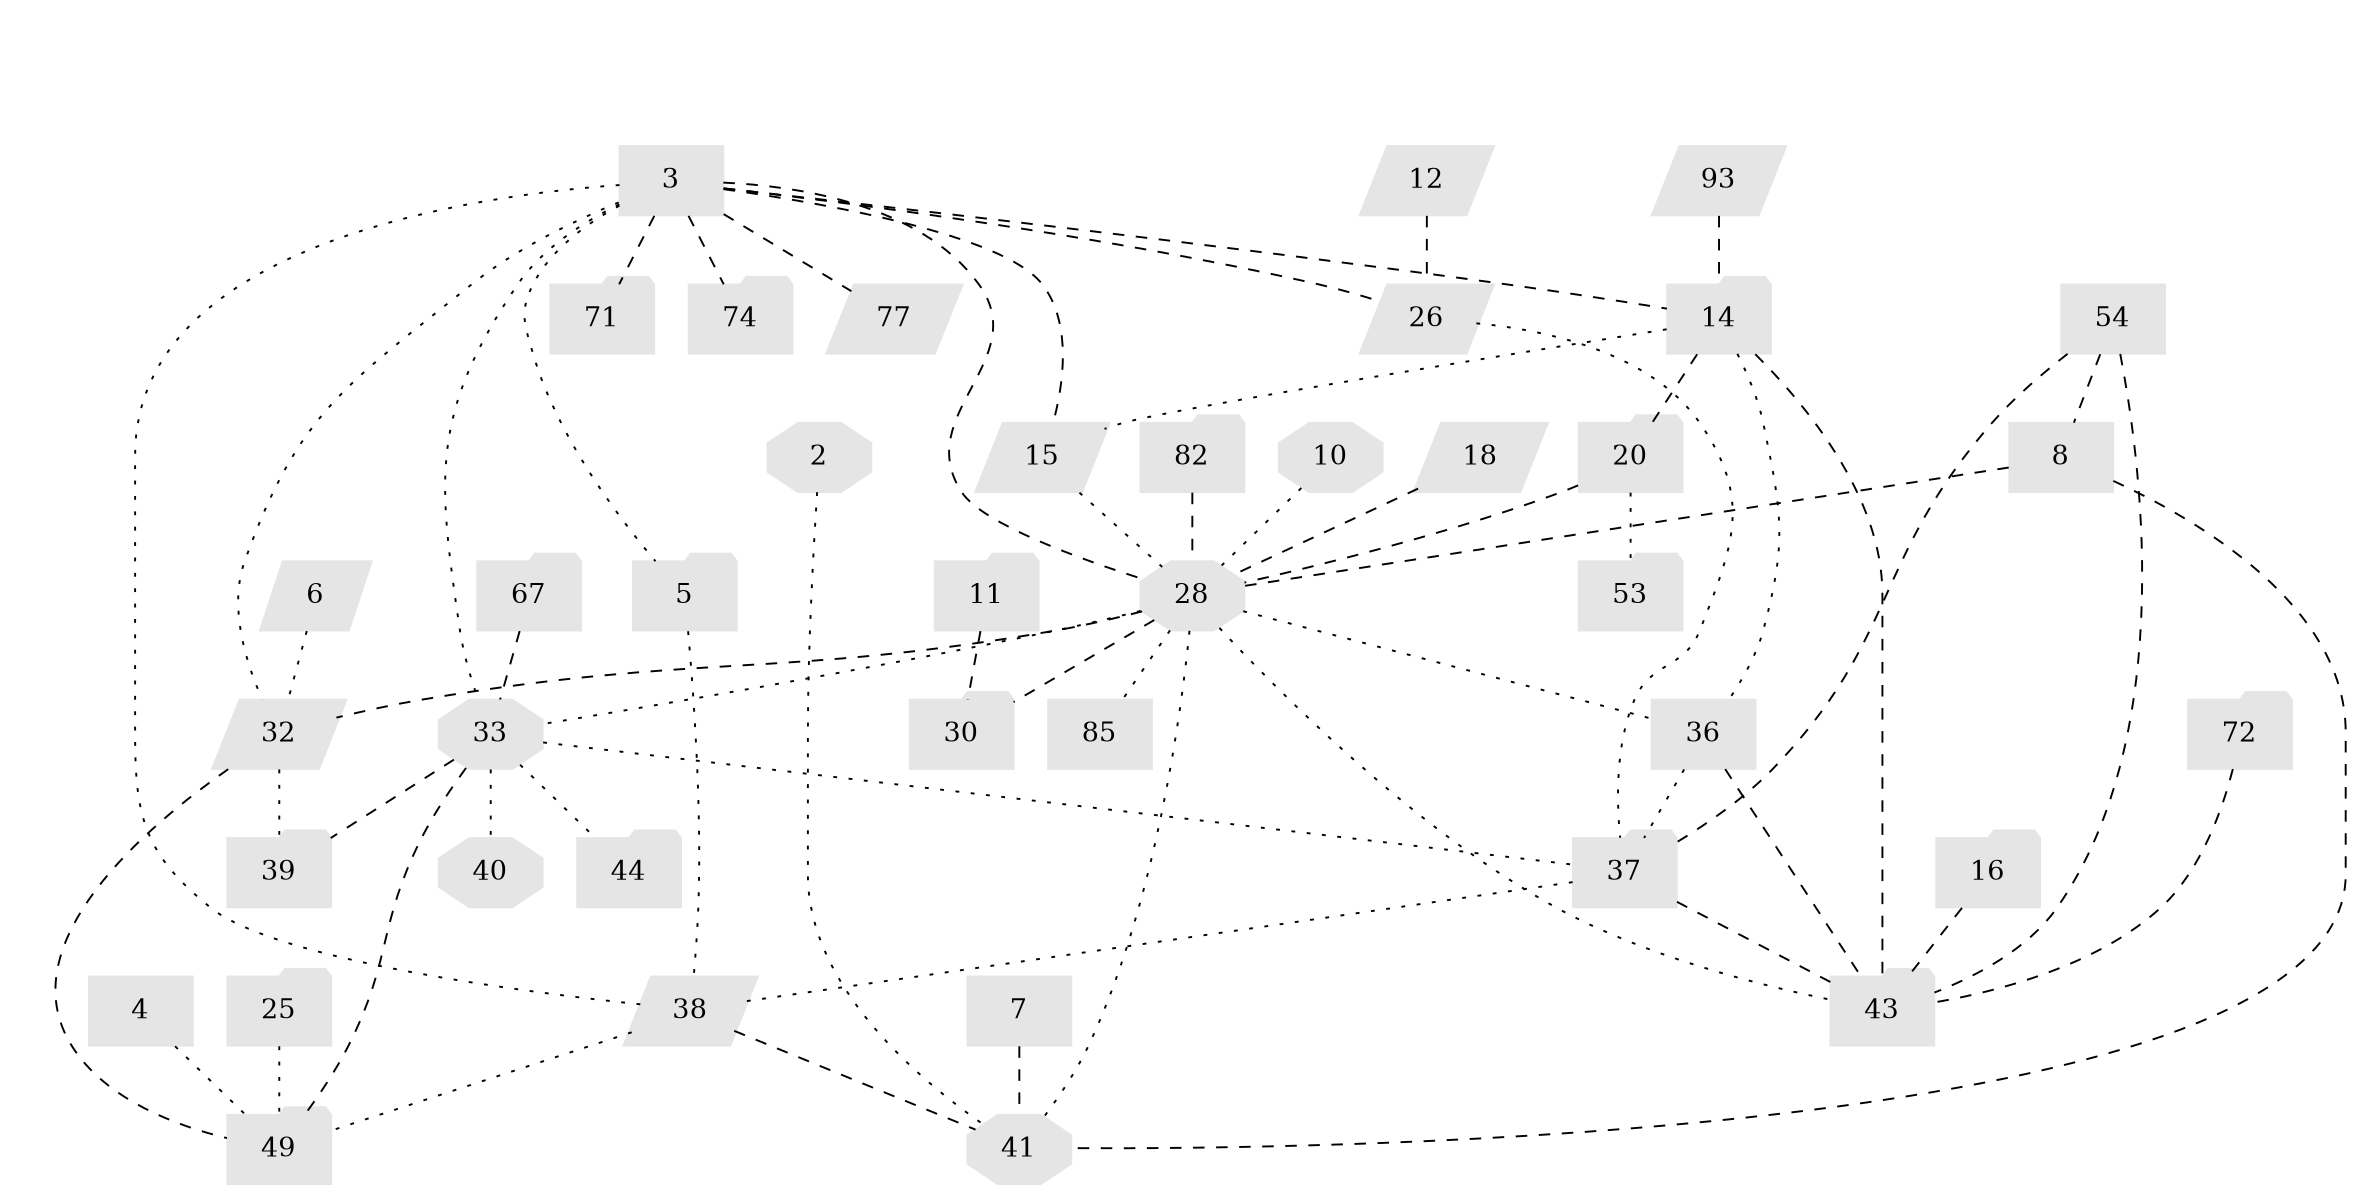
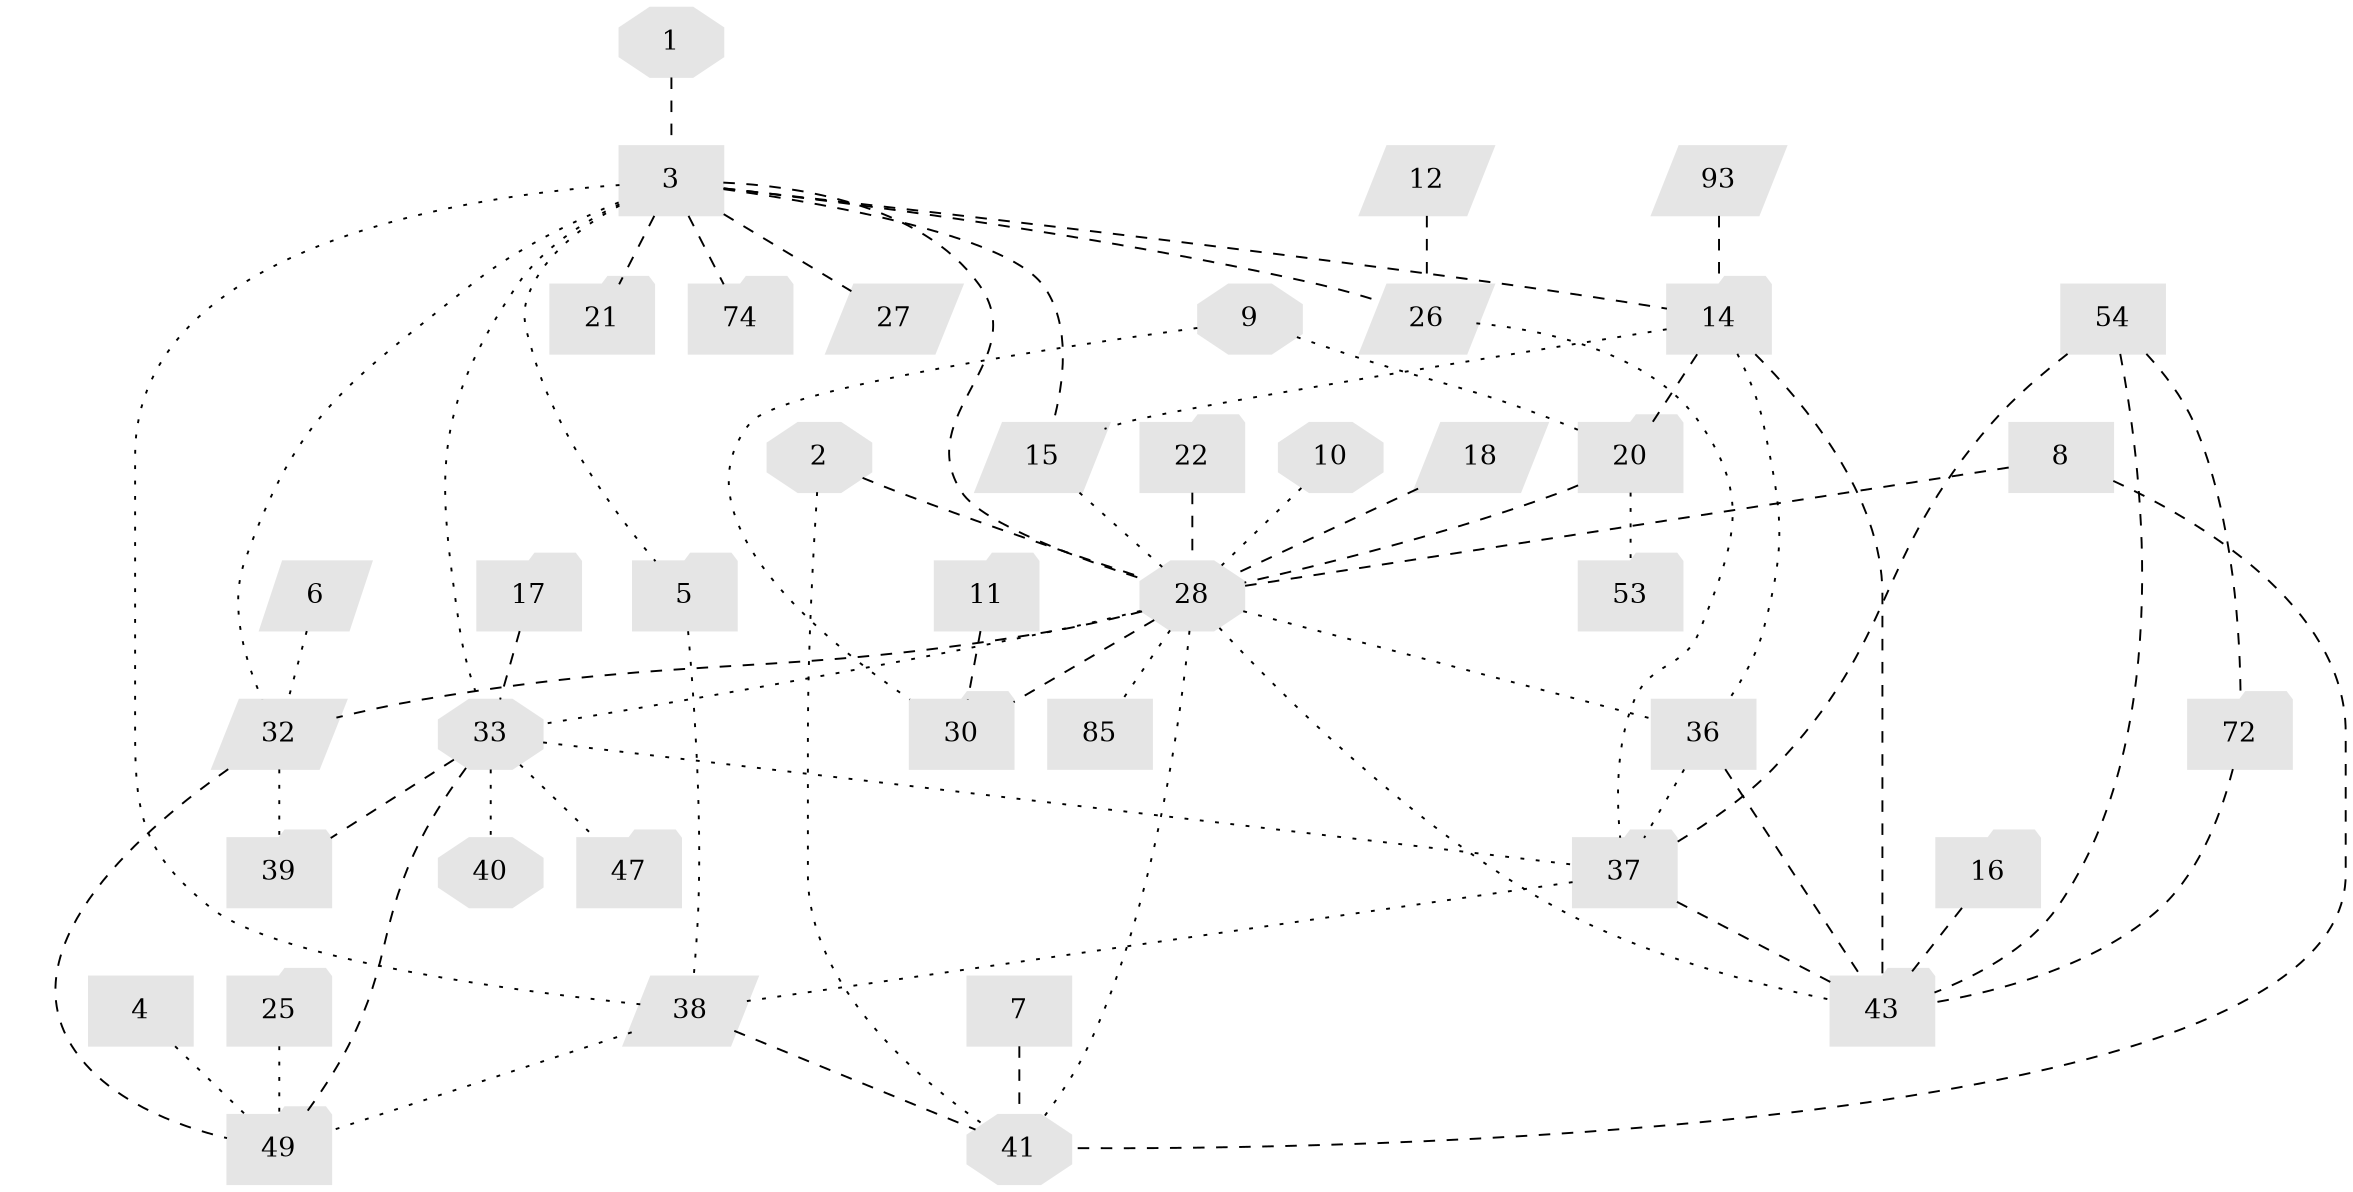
node "1": added
node "71": label "71" -> "21"
node "77": label "77" -> "27"
node "9": added
edge "54" -- "8": now "54" -- "72"
node "82": label "82" -> "22"
edge "2" -- "28": added
node "67": label "67" -> "17"
node "44": label "44" -> "47"
